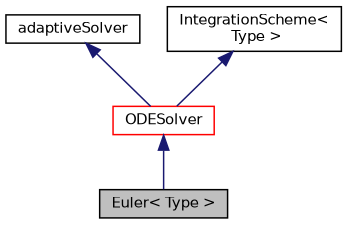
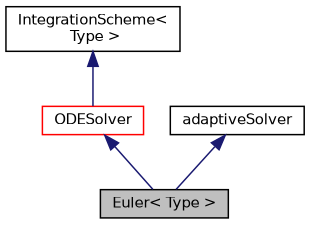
edge "ODESolver" -> "adaptiveSolver": now "Euler< Type >" -> "adaptiveSolver"
